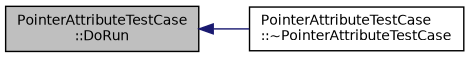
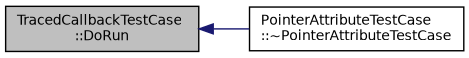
node "PointerAttributeTestCase ::DoRun": label "PointerAttributeTestCase ::DoRun" -> "TracedCallbackTestCase ::DoRun"
